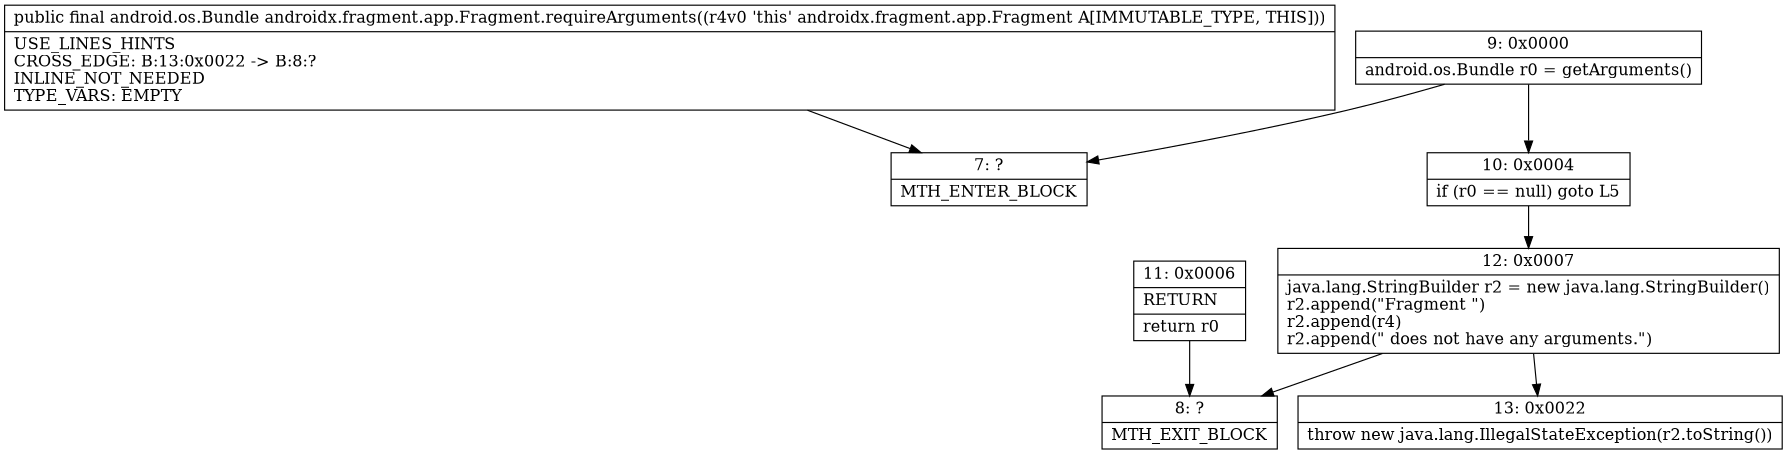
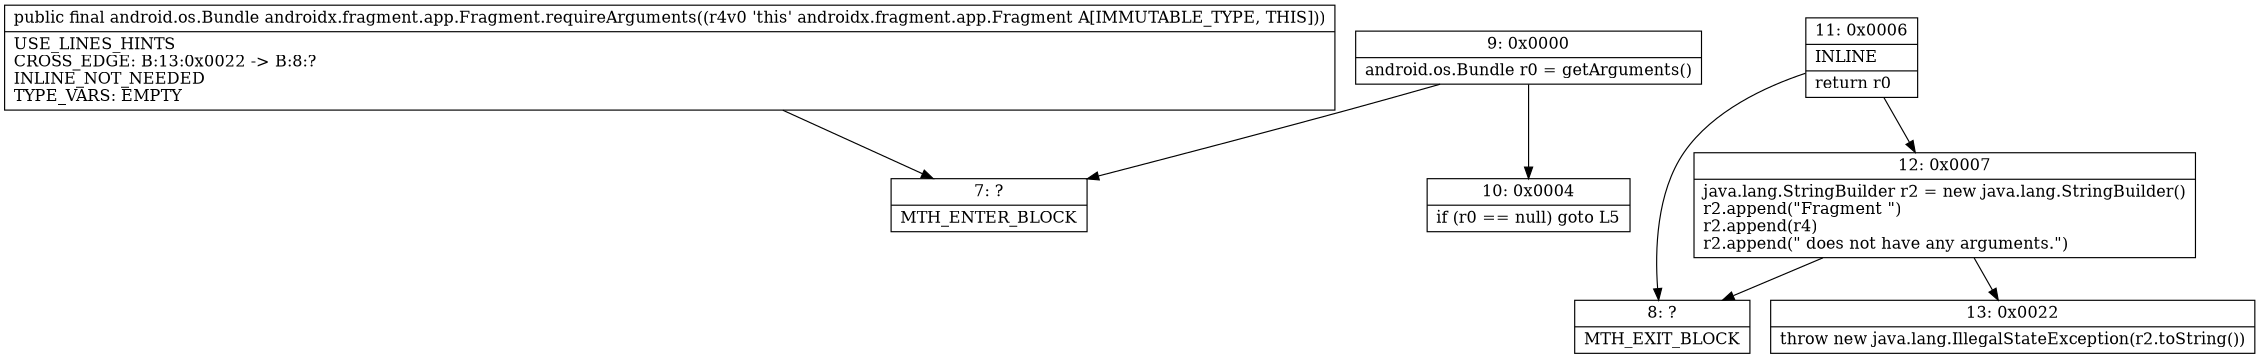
edge "10: 0x0004" -> "12: 0x0007": now "11: 0x0006" -> "12: 0x0007"
node "11: 0x0006": text "RETURN" -> "INLINE"
